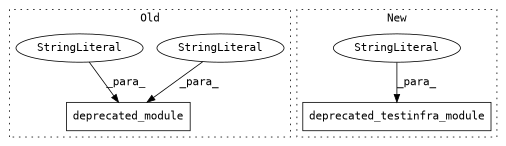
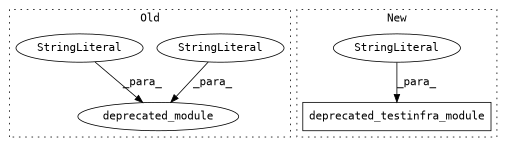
node "deprecated_module": shape box -> ellipse
